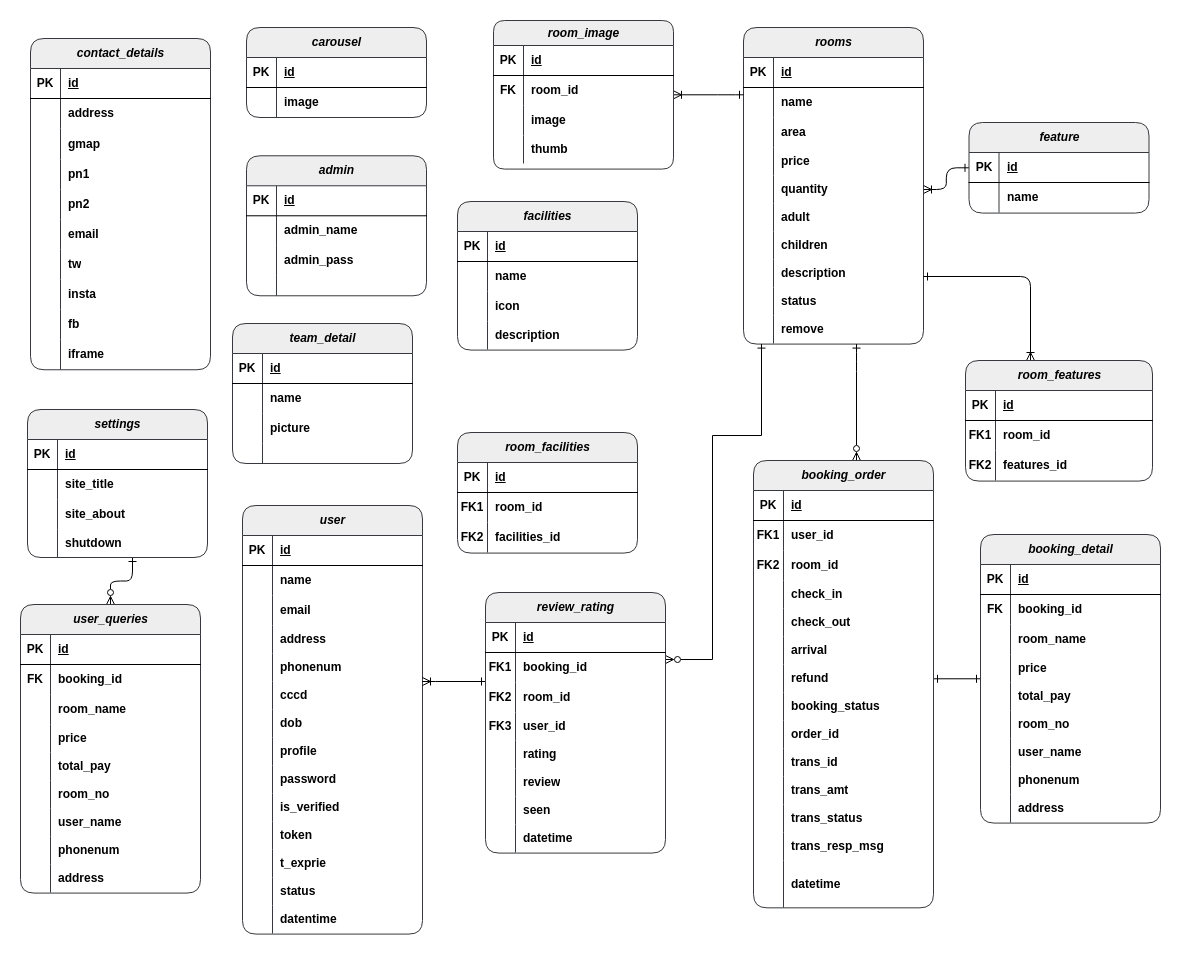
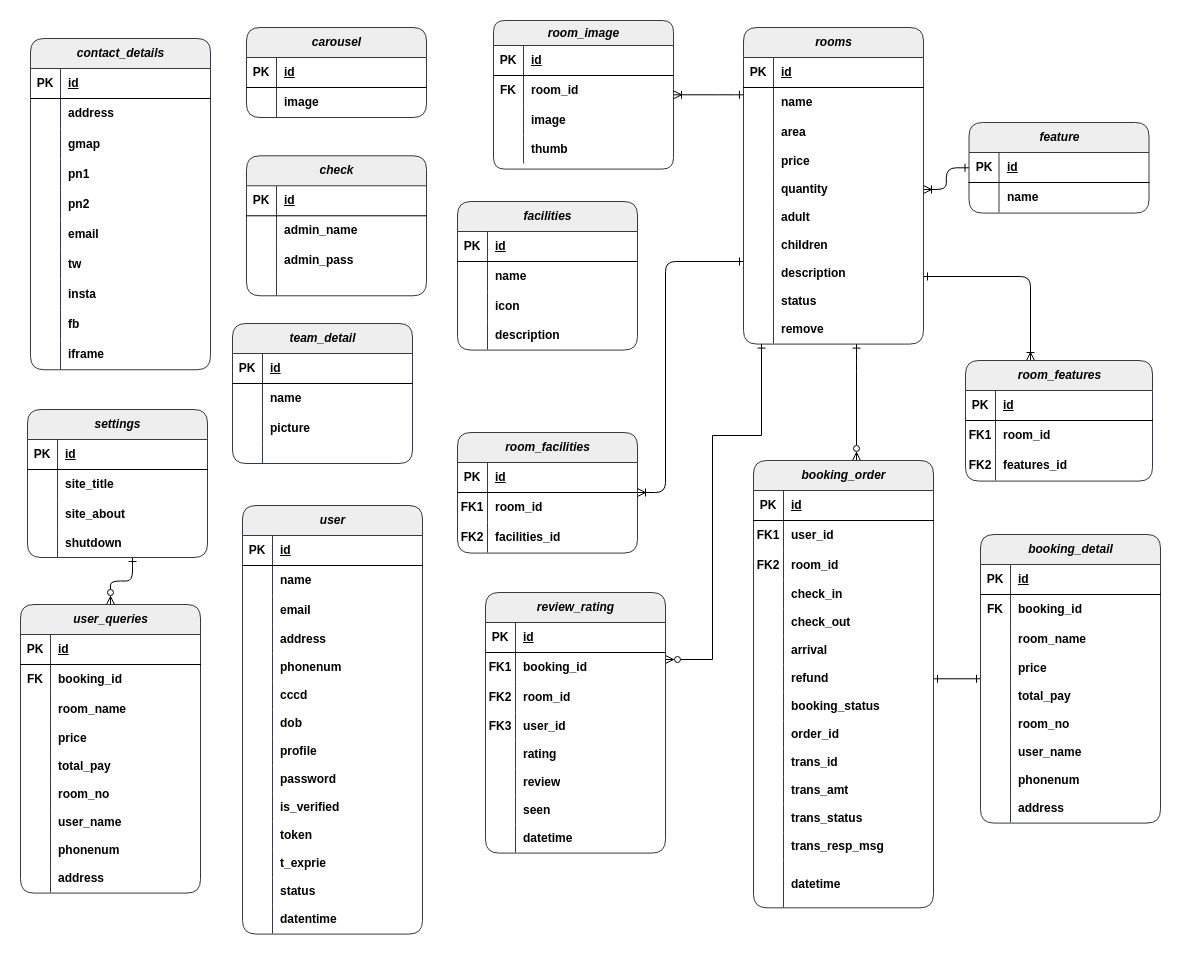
node "admin": label "admin" -> "check"
edge "rooms" -- "room_facilities": added
edge "user" -- "review_rating": removed
